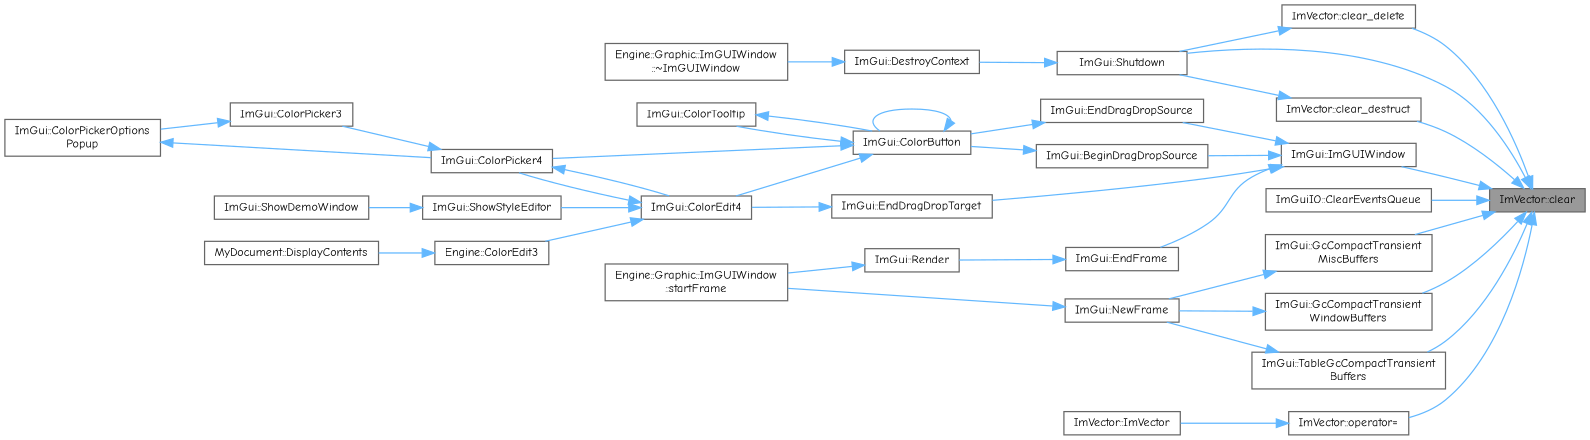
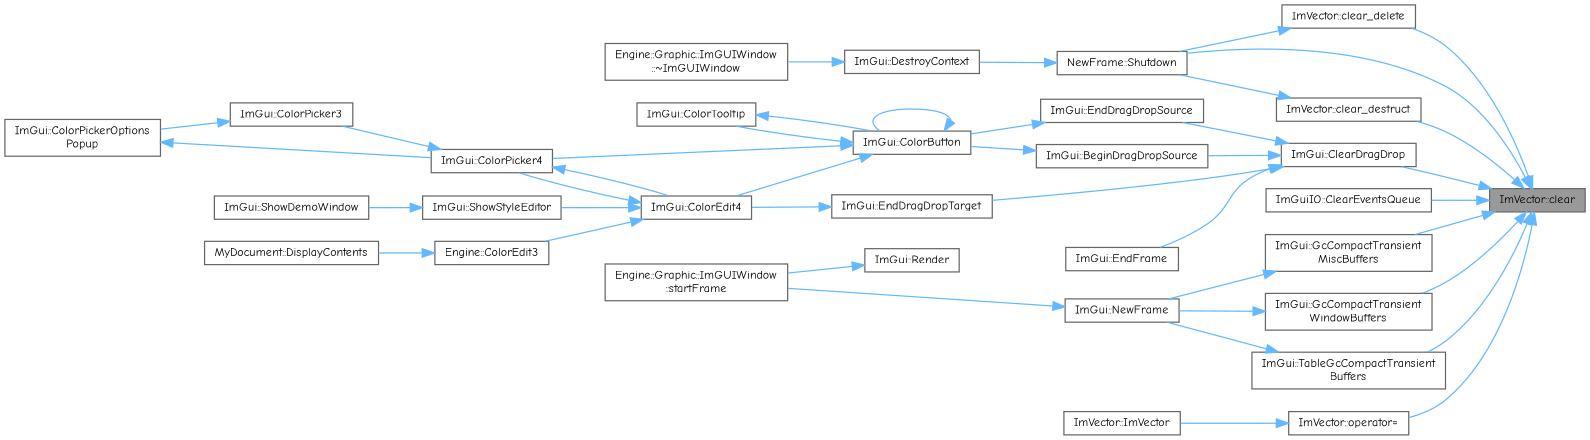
node "ImGui::Shutdown": label "ImGui::Shutdown" -> "NewFrame::Shutdown"
node "ImGui::ImGUIWindow": label "ImGui::ImGUIWindow" -> "ImGui::ClearDragDrop"
edge "ImGui::Render" -> "ImGui::EndFrame": removed
